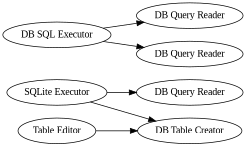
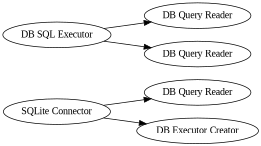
node "SQLite Executor": label "SQLite Executor" -> "SQLite Connector"
node "Table Editor": removed
node "DB Table Creator": label "DB Table Creator" -> "DB Executor Creator"
